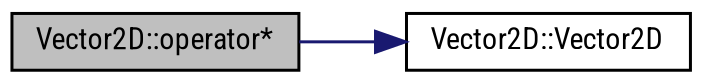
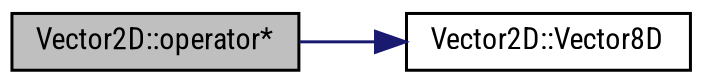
node "Vector2D::Vector2D": label "Vector2D::Vector2D" -> "Vector2D::Vector8D"
